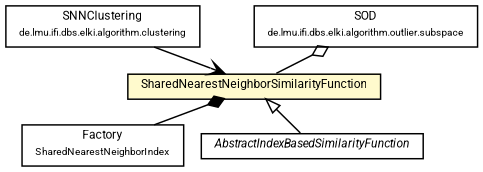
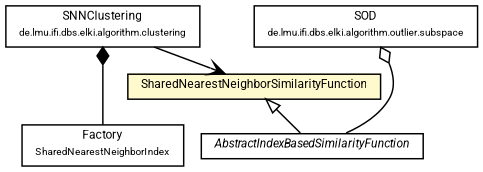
edge "SharedNearestNeighborSimilarityFunction" -> "SOD": now "AbstractIndexBasedSimilarityFunction" -> "SOD"
edge "Factory" -> "SharedNearestNeighborSimilarityFunction": now "Factory" -> "SNNClustering"
